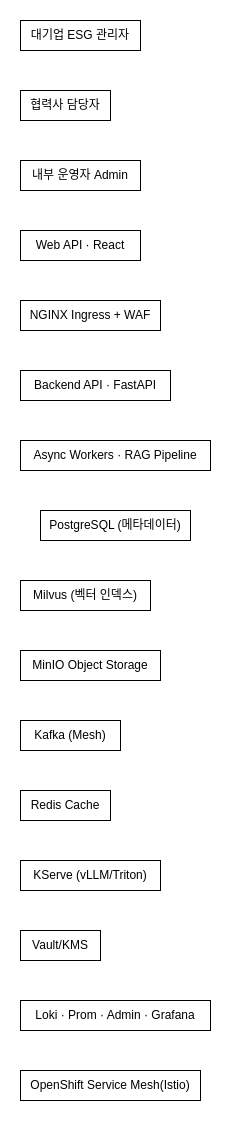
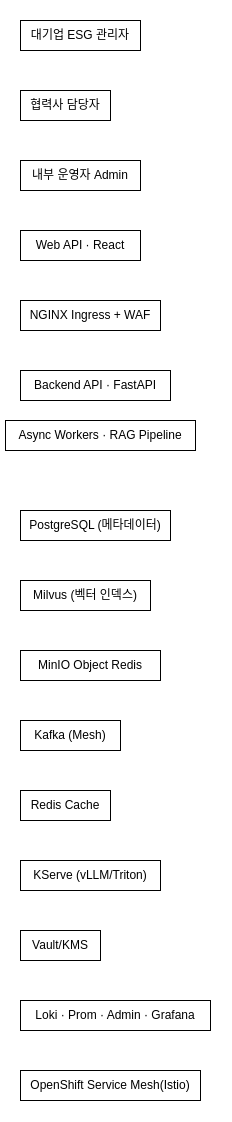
node "Async Workers · RAG Pipeline": moved (116, 456) -> (101, 436)
node "PostgreSQL (메타데이터)": moved (116, 526) -> (96, 526)
node "MinIO Object Storage": label "MinIO Object Storage" -> "MinIO Object Redis"
